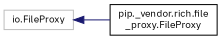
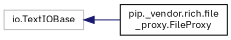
node "io.FileProxy": label "io.FileProxy" -> "io.TextIOBase"
